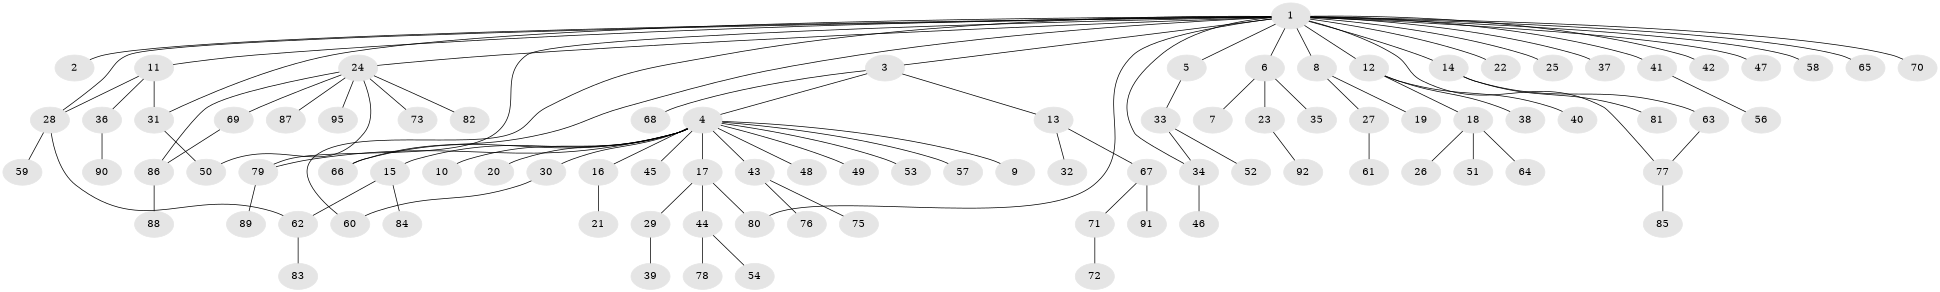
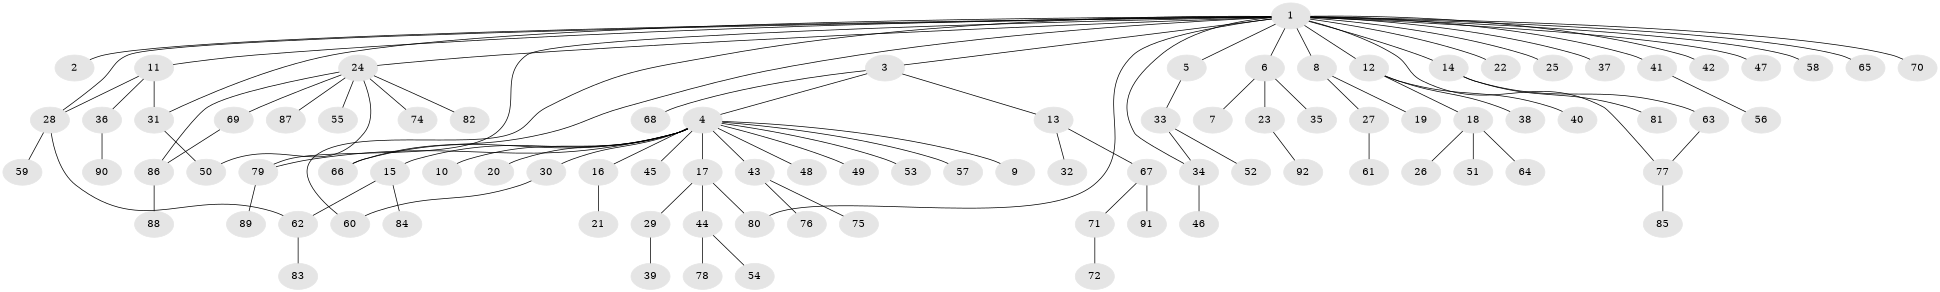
node "95": label "95" -> "55"
node "73": label "73" -> "74"
